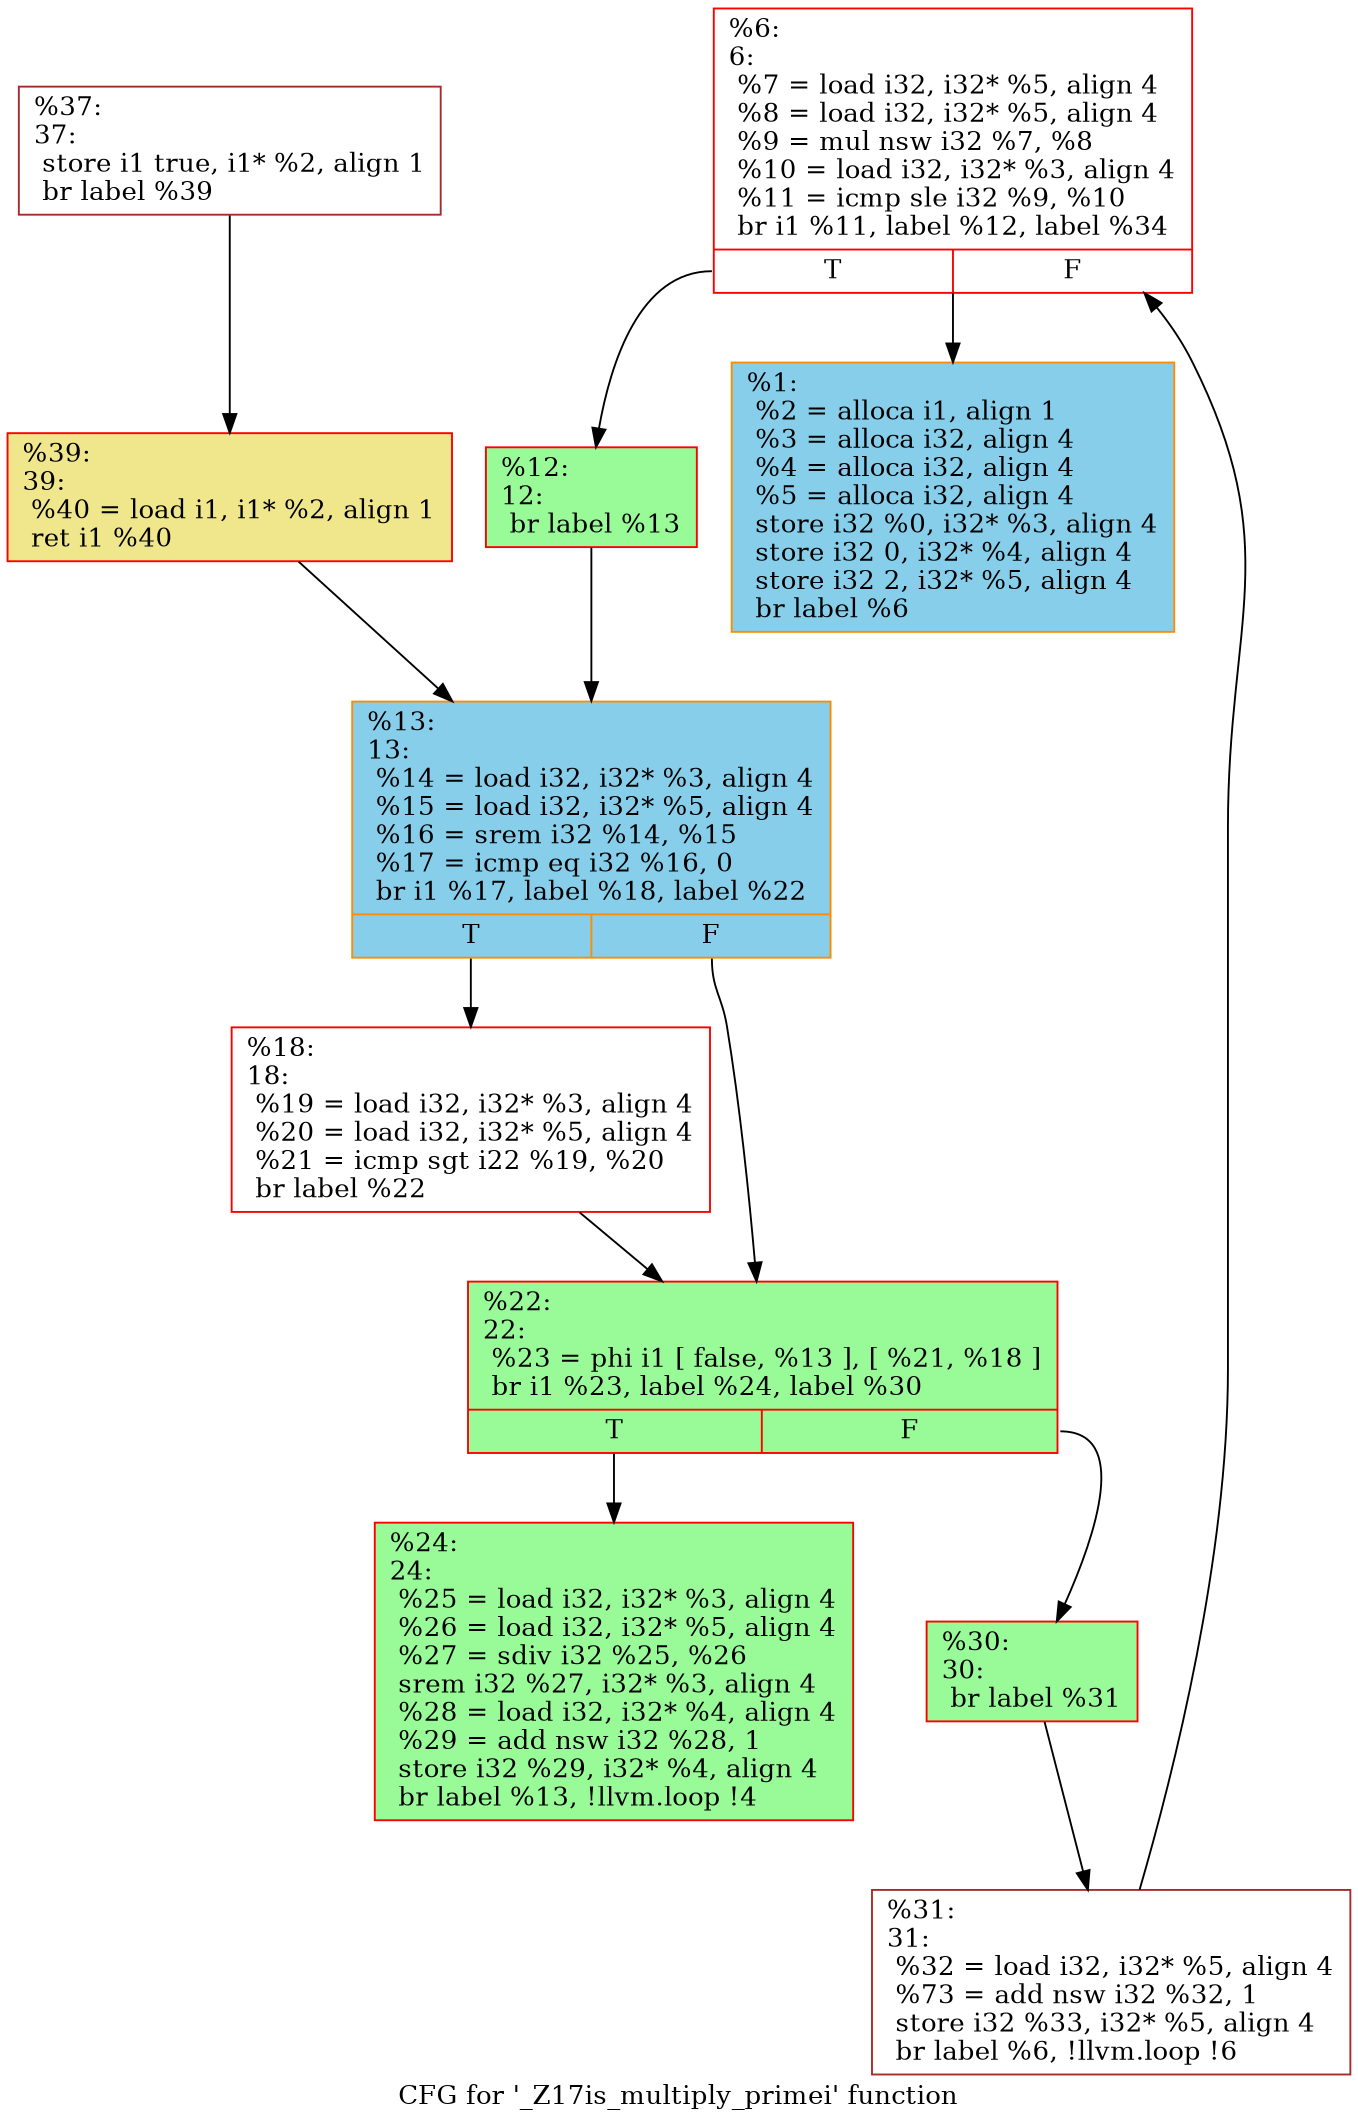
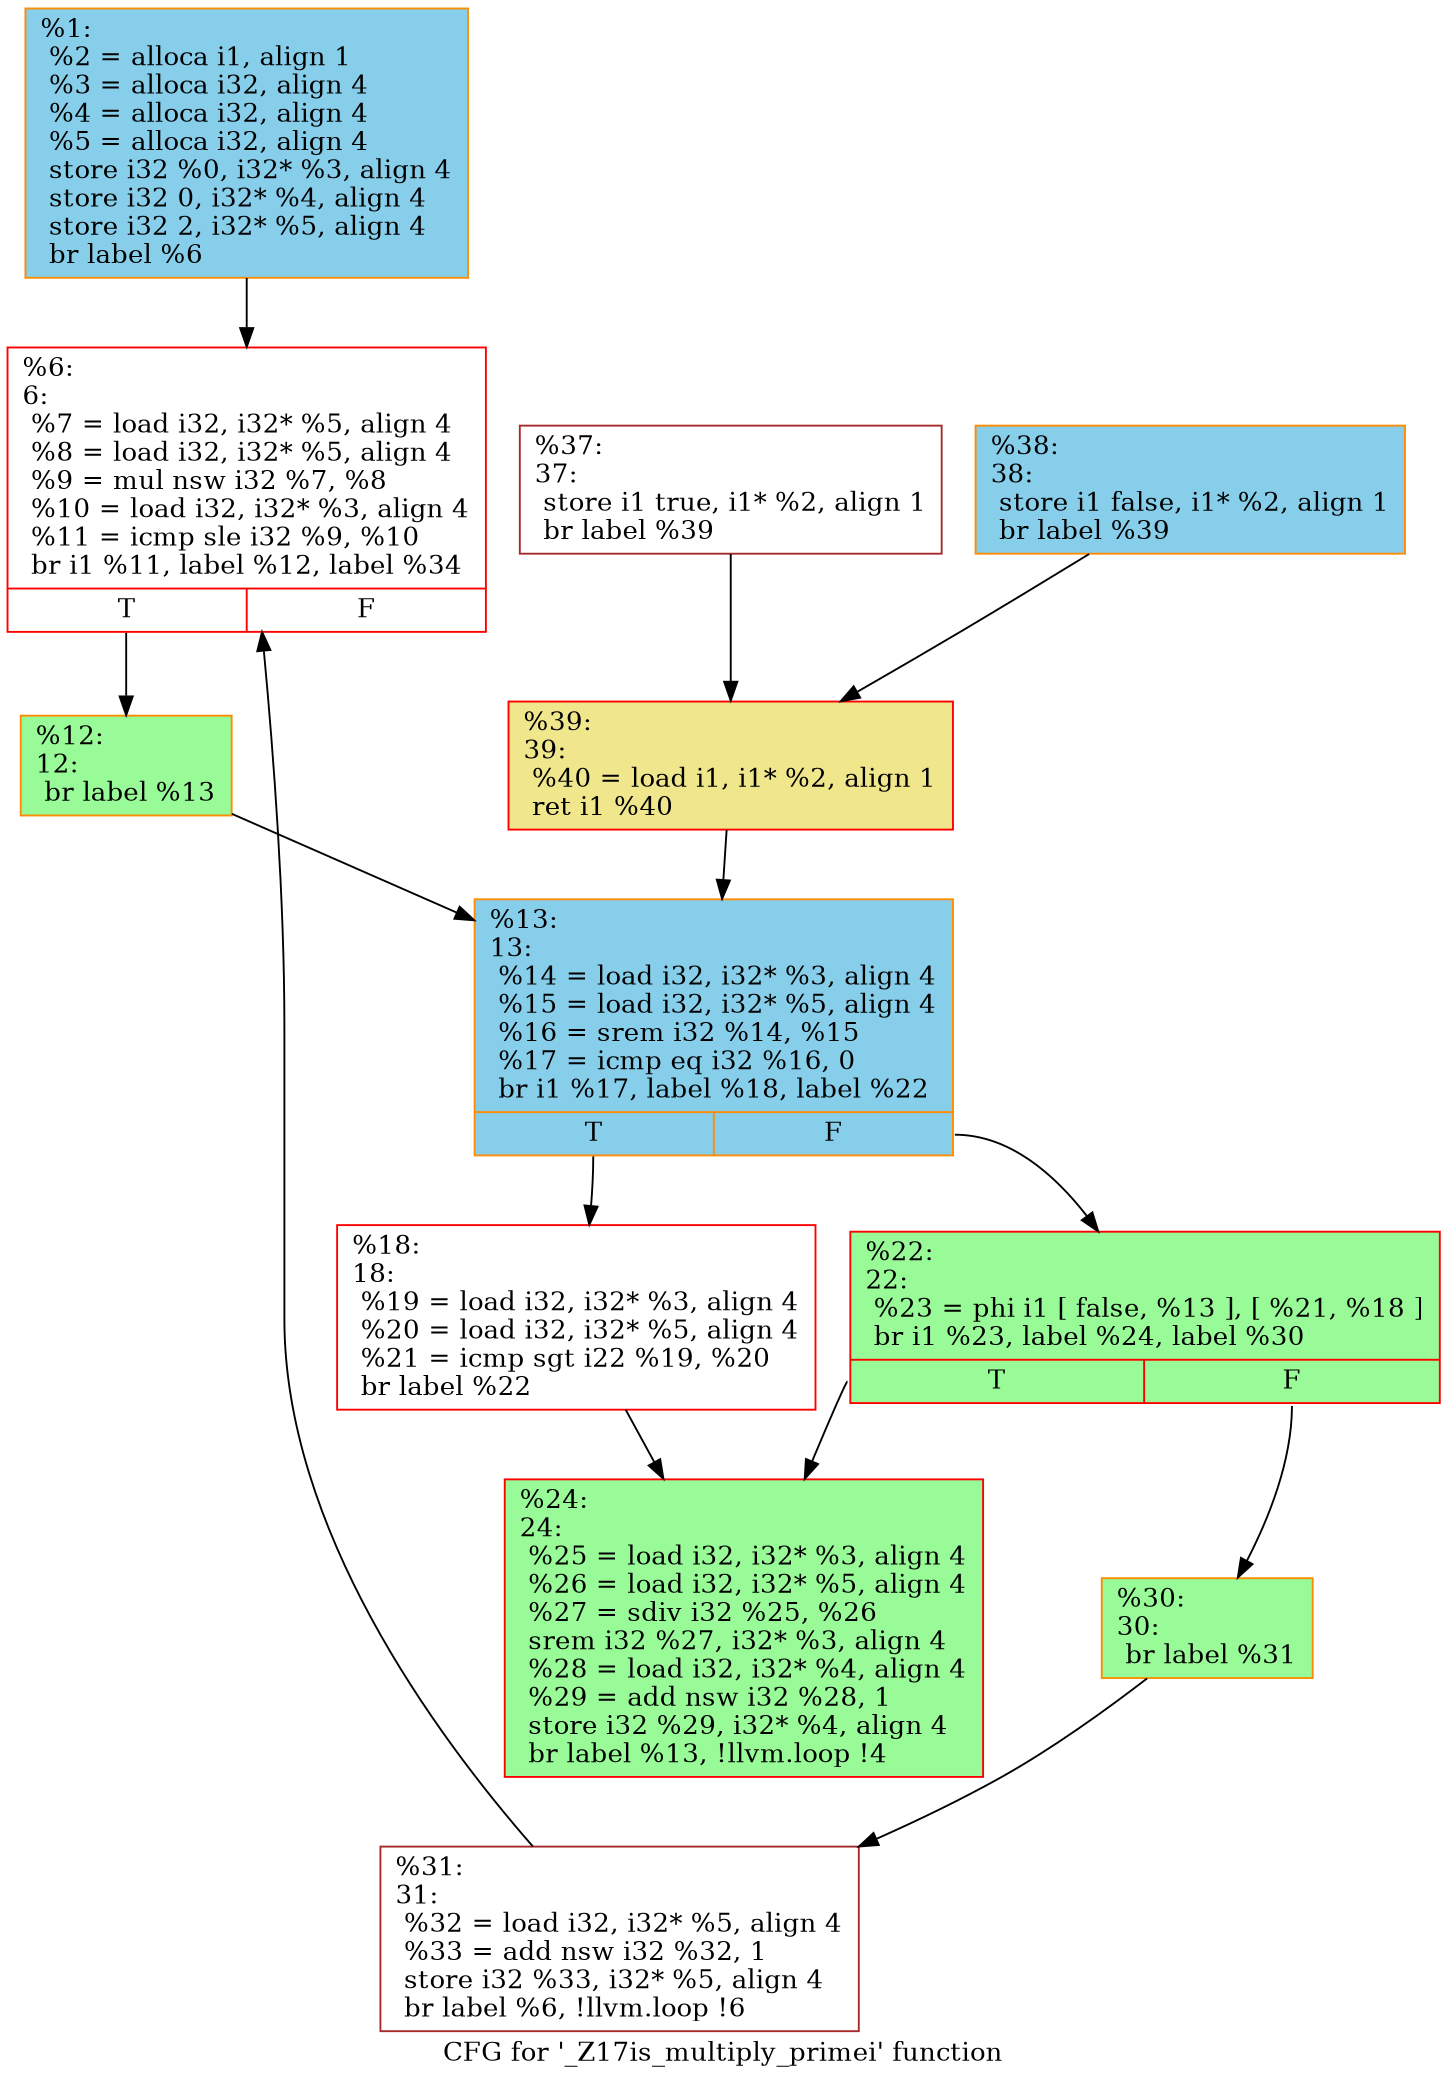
edge "%6:" -> "%1:": reversed
node "%38:": added
node "%12:": color red -> darkorange
edge "%18:" -> "%22:": now "%18:" -> "%24:"
node "%30:": color red -> darkorange
node "%31:": text "%73 = add nsw i32 %32, 1" -> "%33 = add nsw i32 %32, 1"
